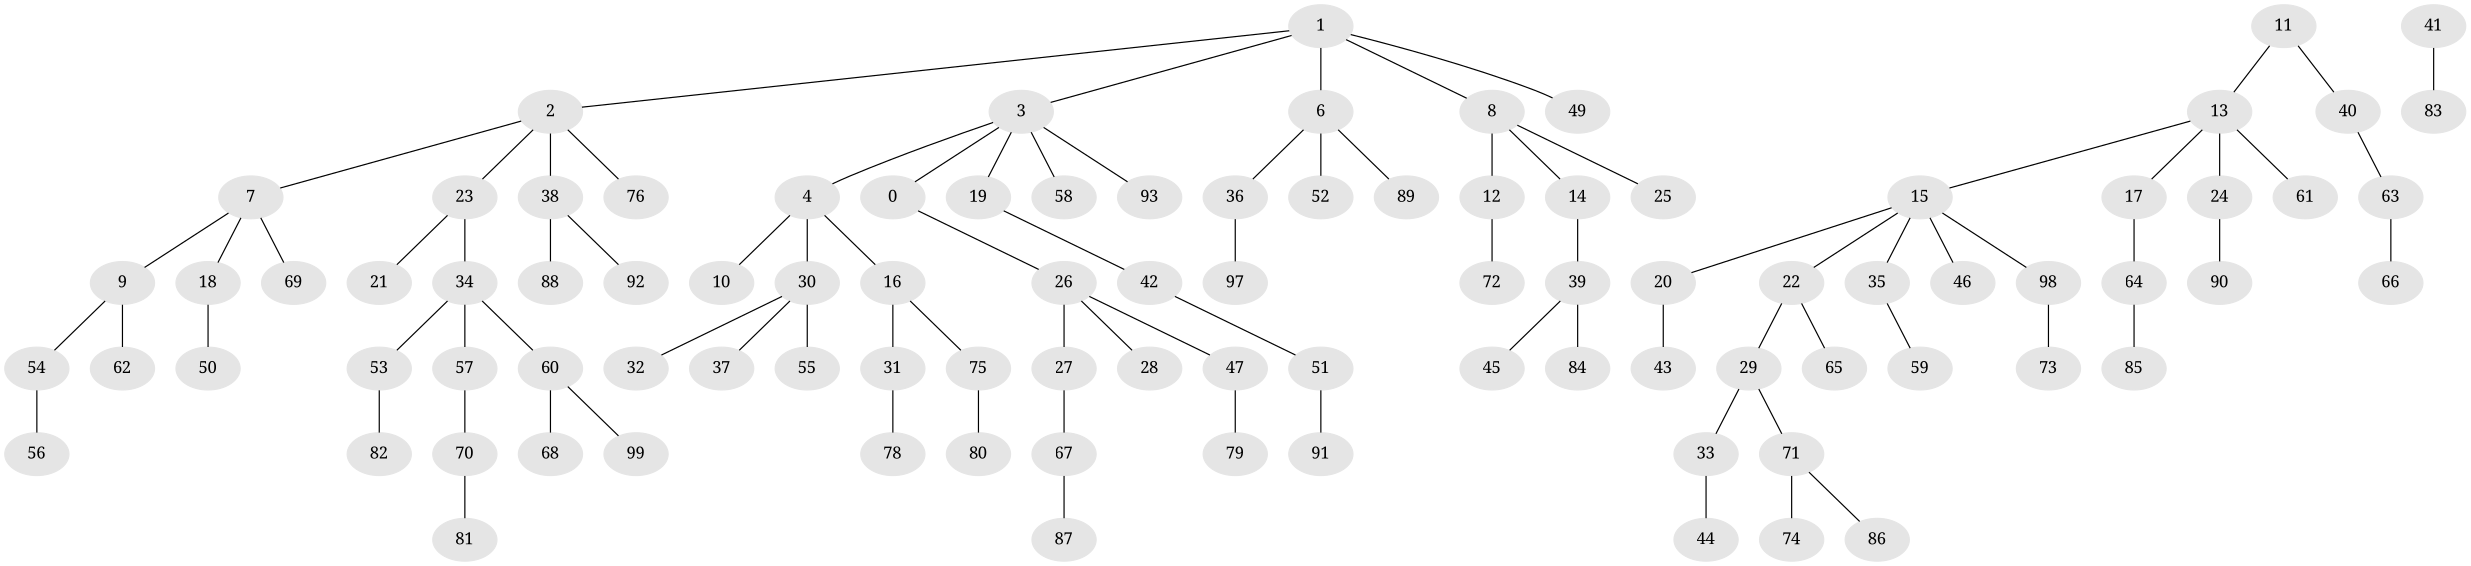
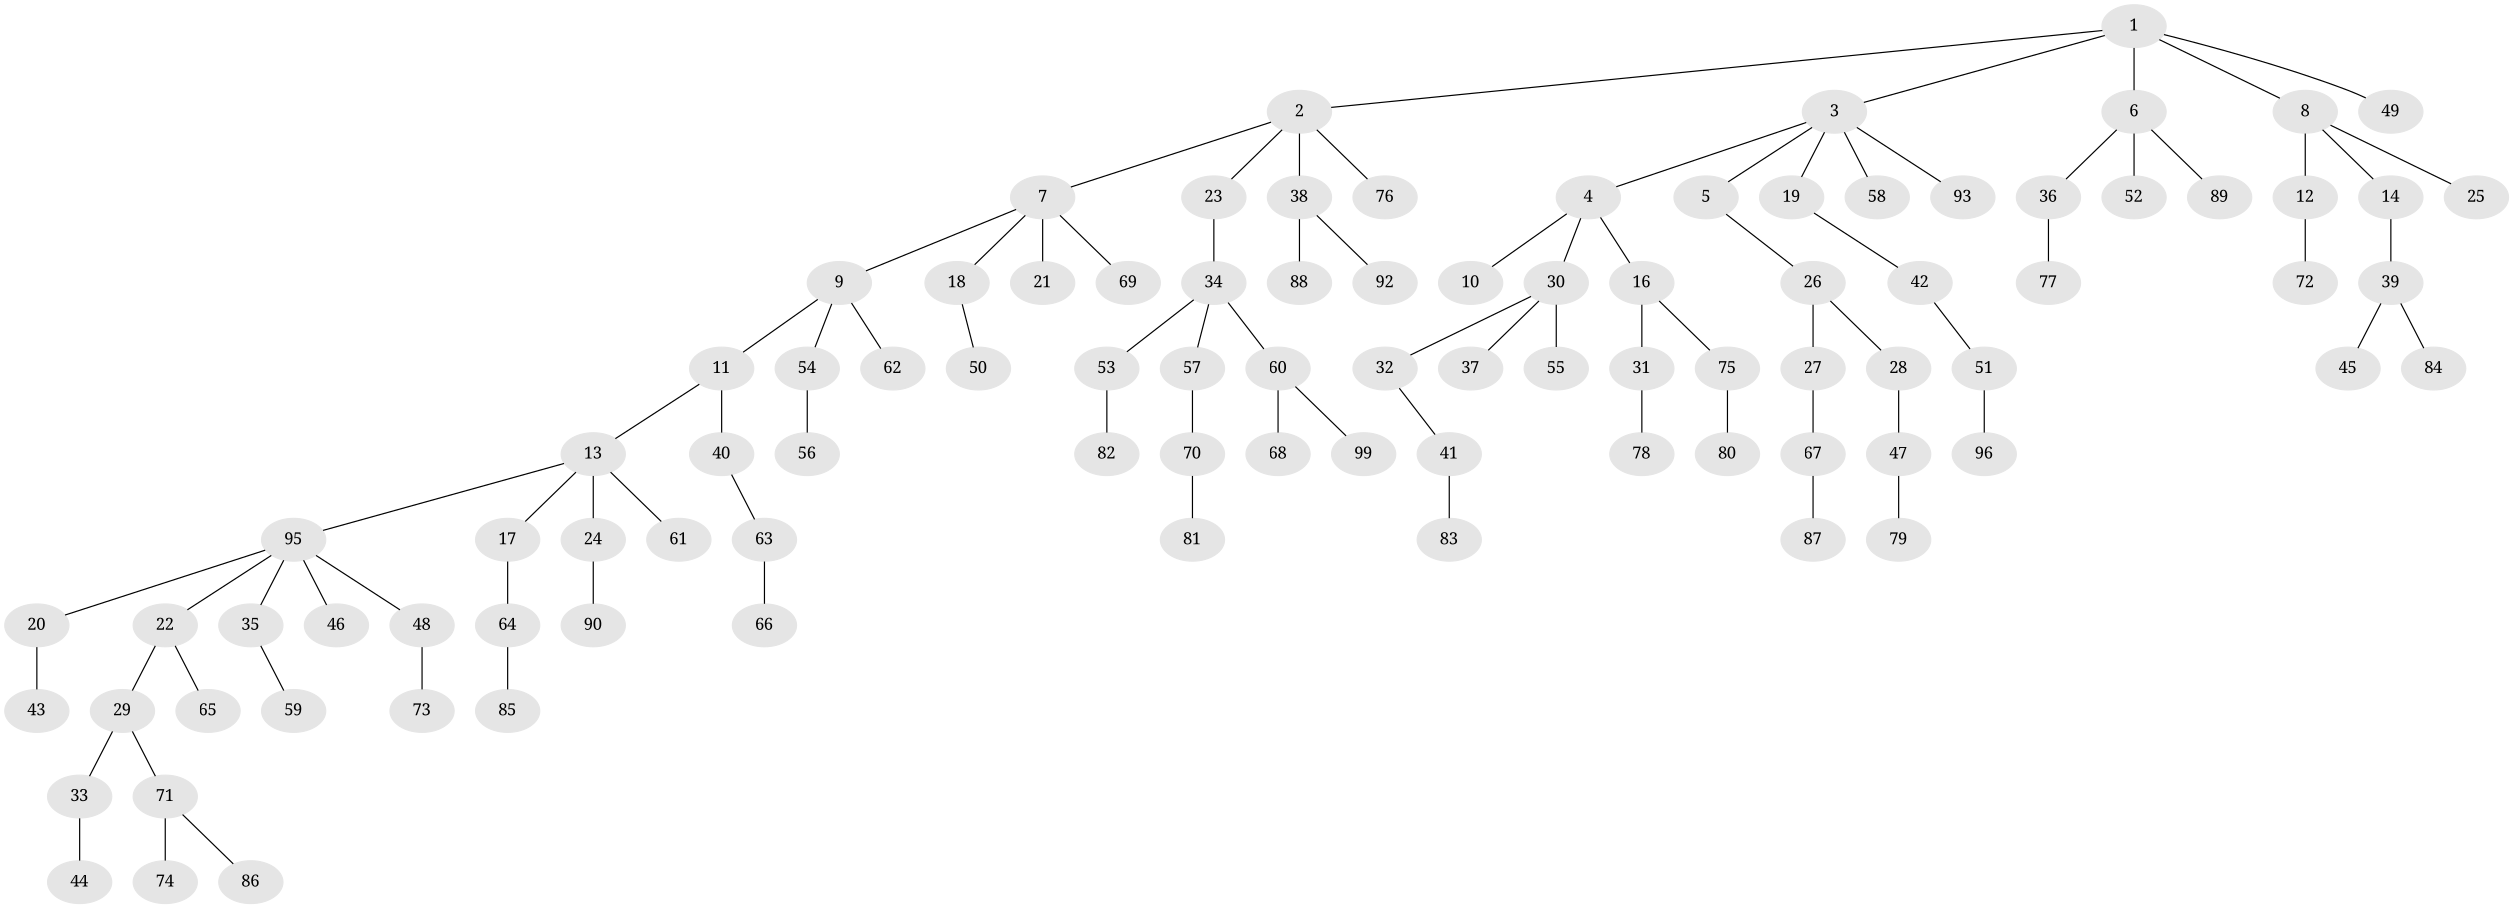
node "0": label "0" -> "5"
node "15": label "15" -> "95"
edge "23" -- "21": now "7" -- "21"
node "97": label "97" -> "77"
node "98": label "98" -> "48"
edge "9" -- "11": added
edge "26" -- "47": now "28" -- "47"
edge "32" -- "41": added
node "91": label "91" -> "96"
